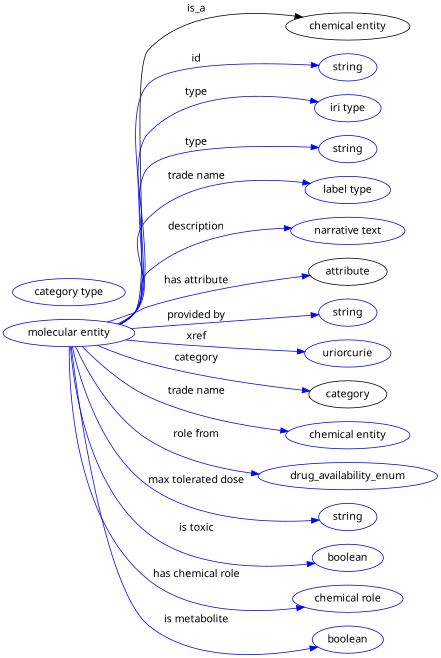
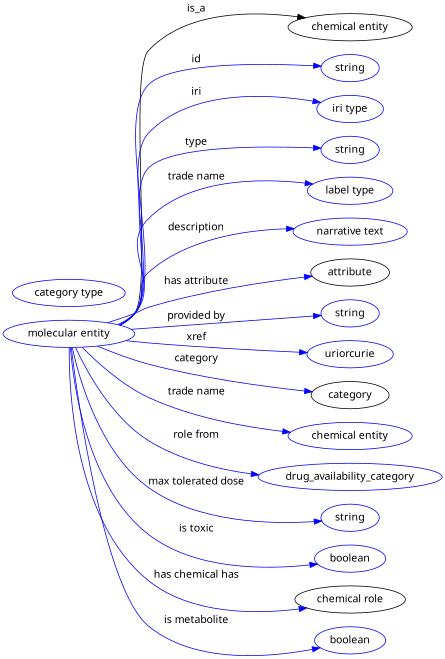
edge "molecular entity" -> "iri type": label "type" -> "iri"
node "drug_availability_enum": label "drug_availability_enum" -> "drug_availability_category"
edge "molecular entity" -> "chemical role": label "has chemical role" -> "has chemical has"
node "chemical role": color blue -> black
